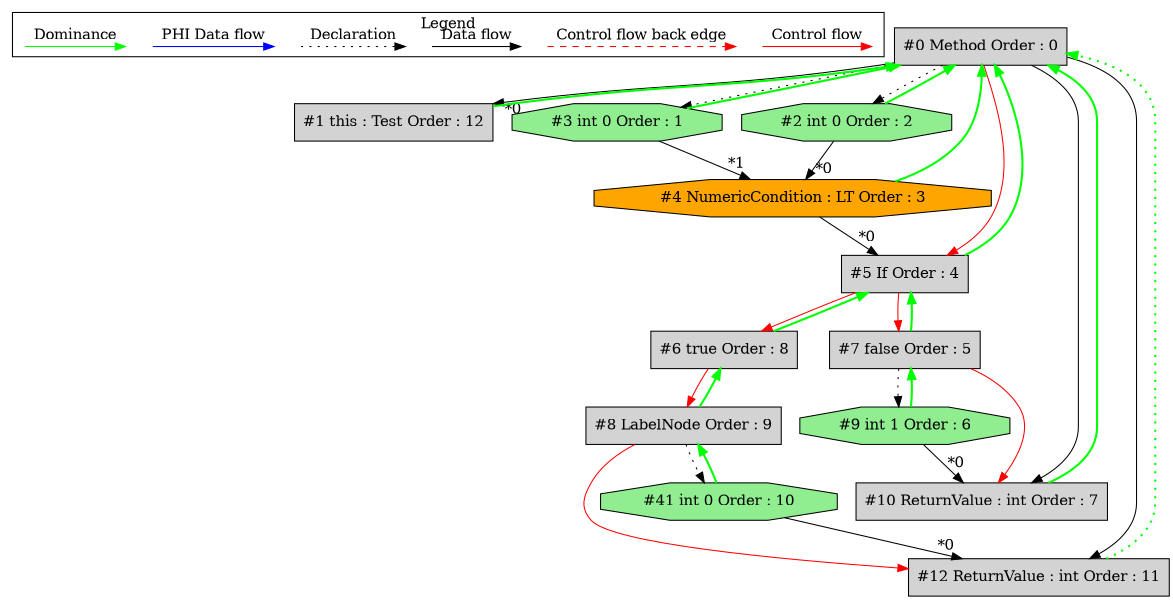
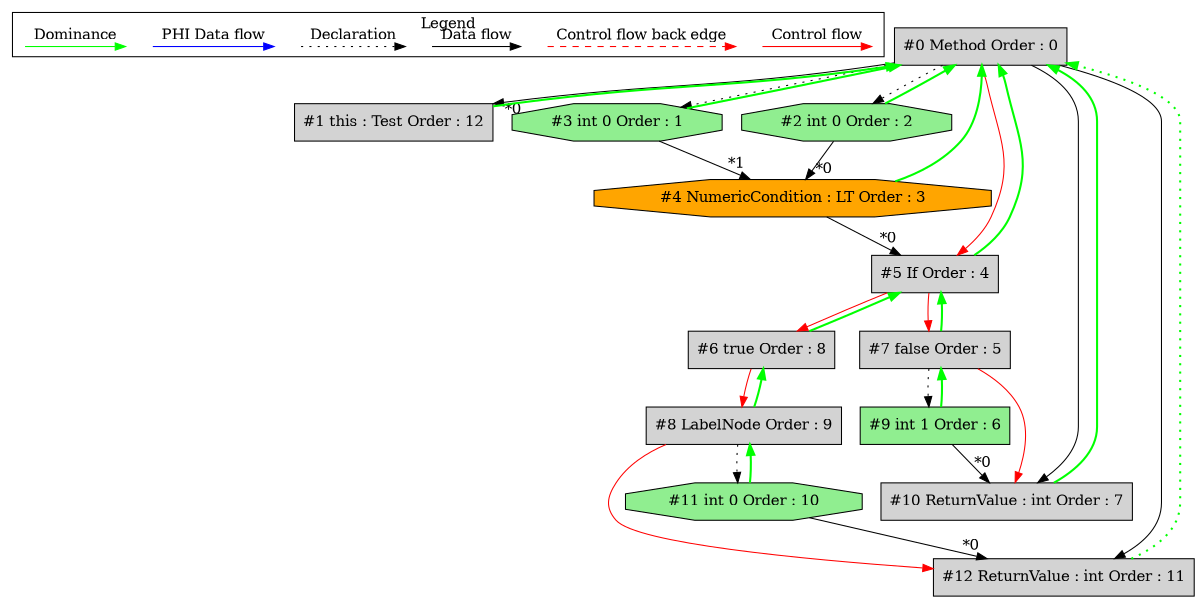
node "#9 int 1 Order : 6": shape octagon -> box
node "#41 int 0 Order : 10": label "#41 int 0 Order : 10" -> "#11 int 0 Order : 10"
